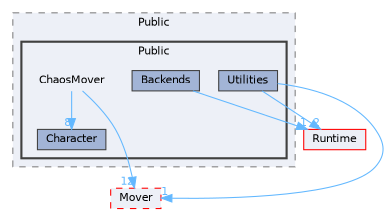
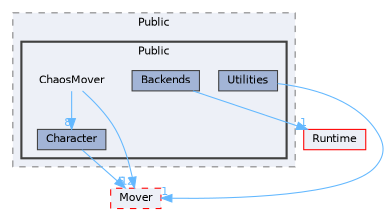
edge "Utilities" -> "Runtime": removed
edge "Character" -> "Mover": added
